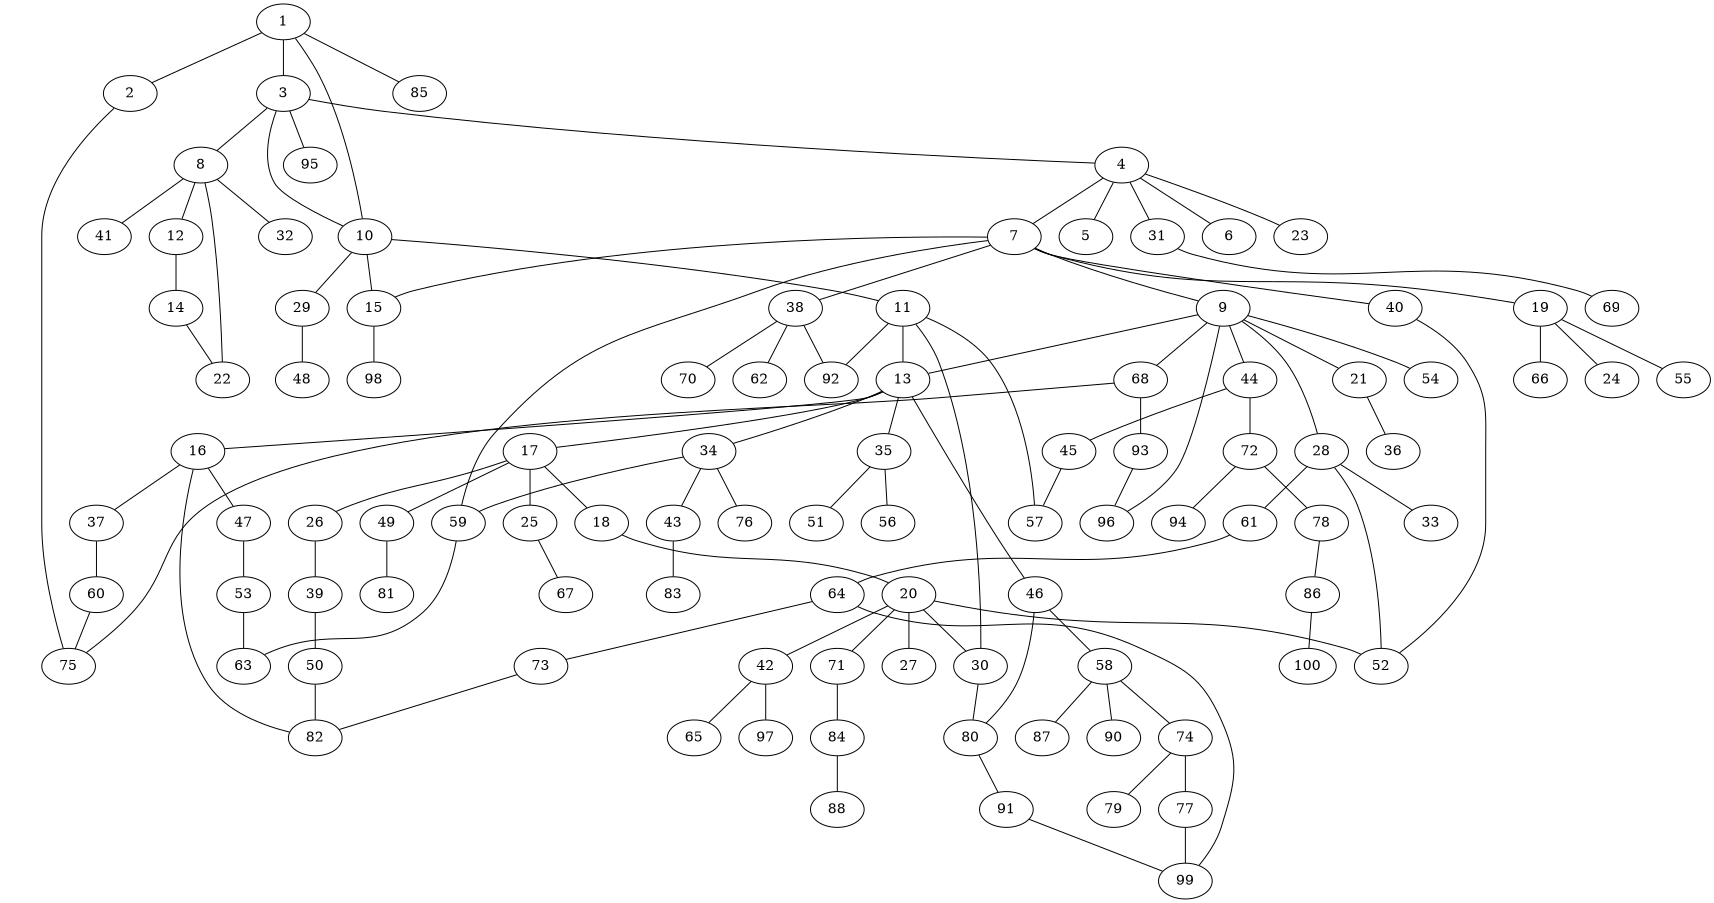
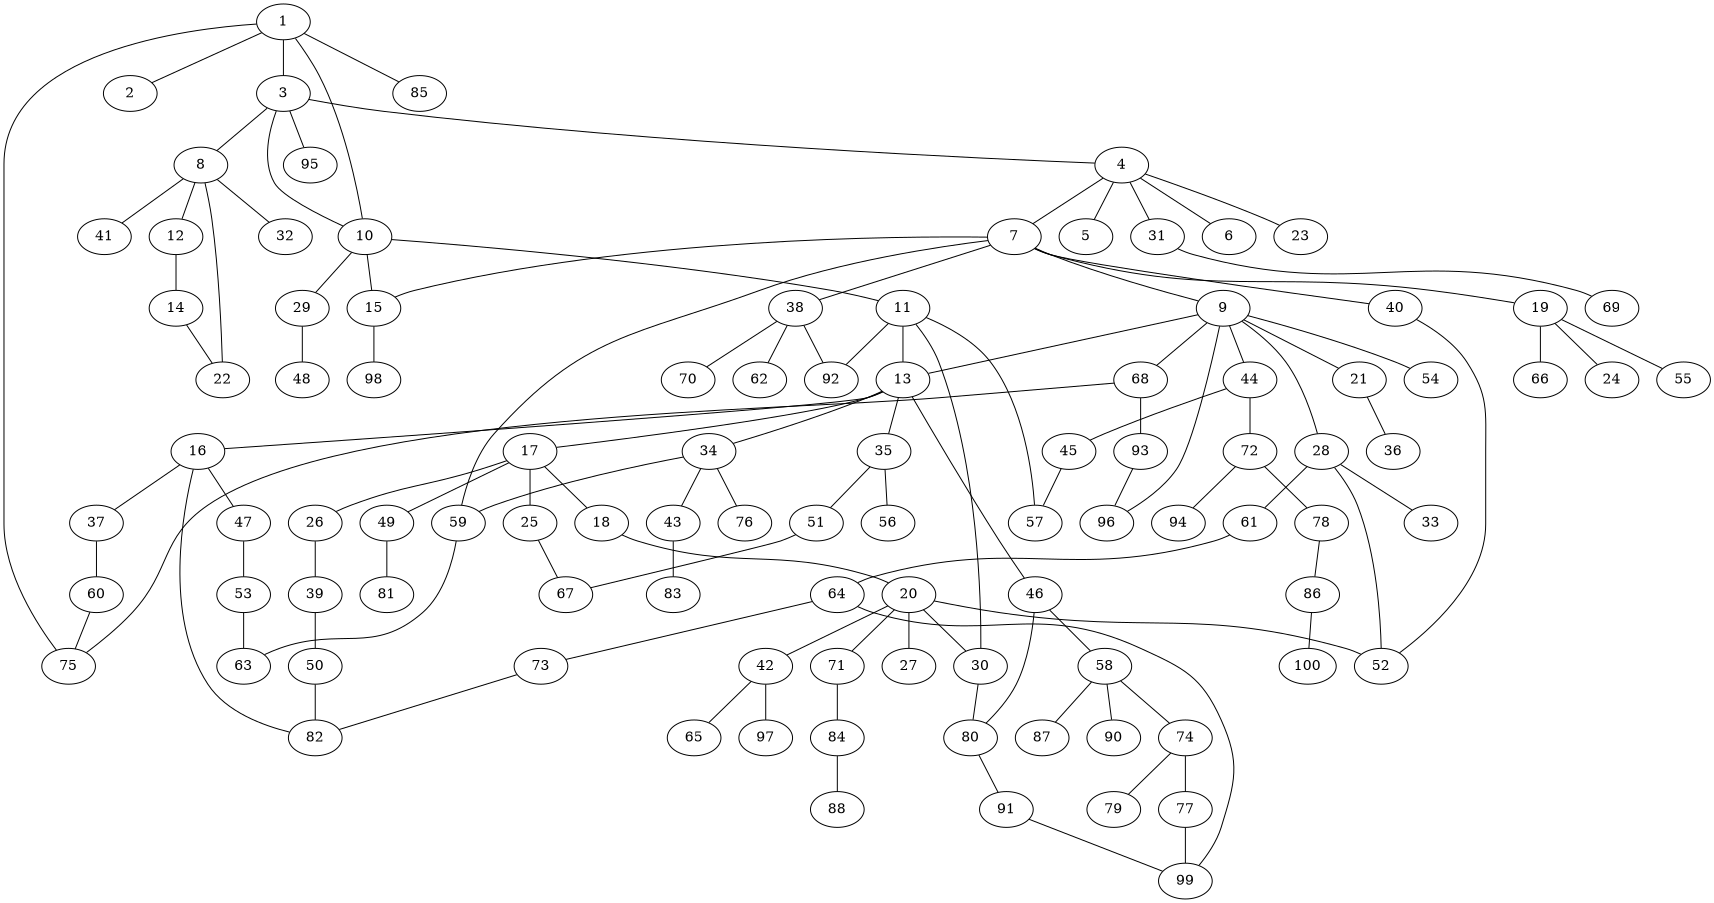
edge "2" -- "75": now "1" -- "75"
edge "51" -- "67": added
